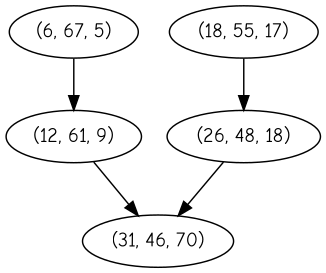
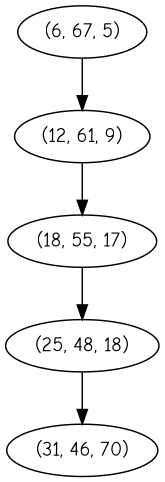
node "(26, 48, 18)": label "(26, 48, 18)" -> "(25, 48, 18)"
edge "(12, 61, 9)" -> "(31, 46, 70)": now "(12, 61, 9)" -> "(18, 55, 17)"
